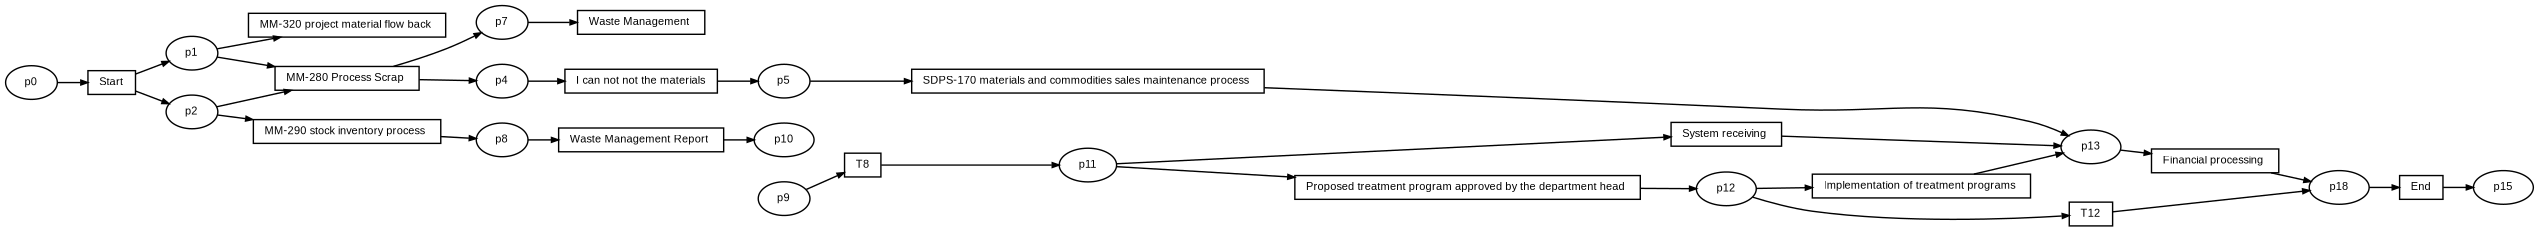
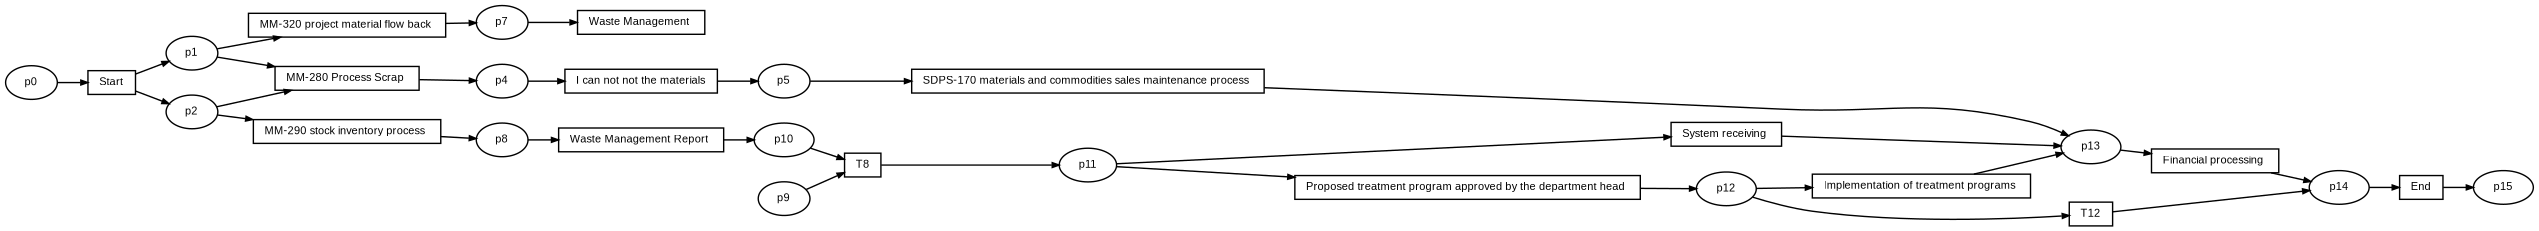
edge "MM-280 Process Scrap" -> "p7": now "MM-320 project material flow back" -> "p7"
edge "p10" -> "T8": added
node "p18": label "p18" -> "p14"
